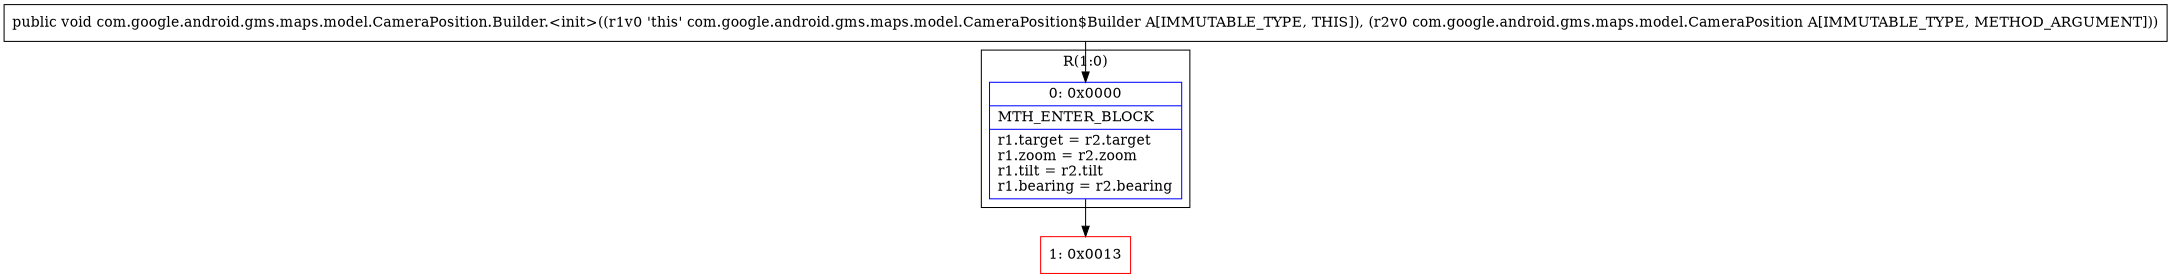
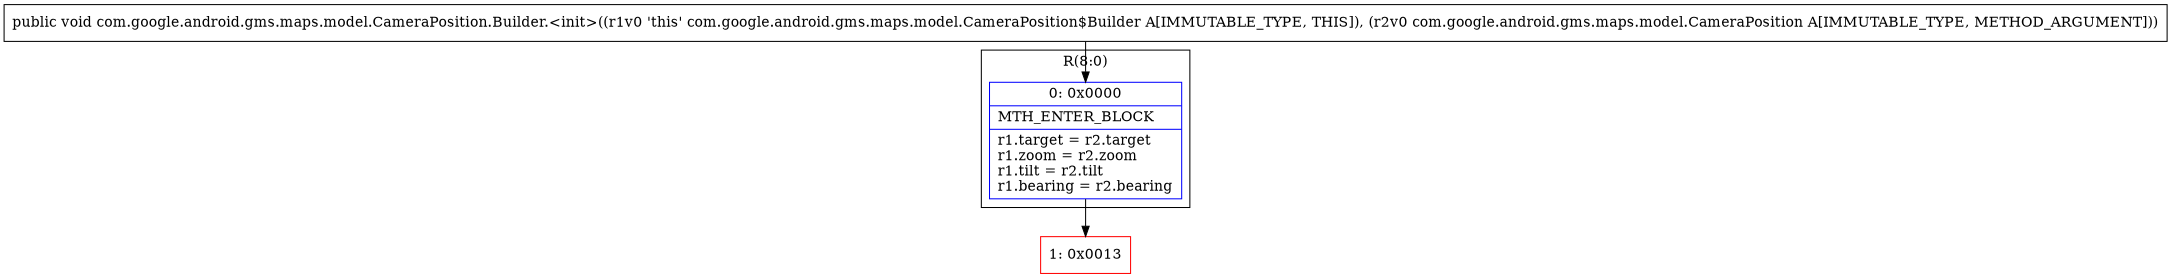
cluster "R(1:0)": label "R(1:0)" -> "R(8:0)"
